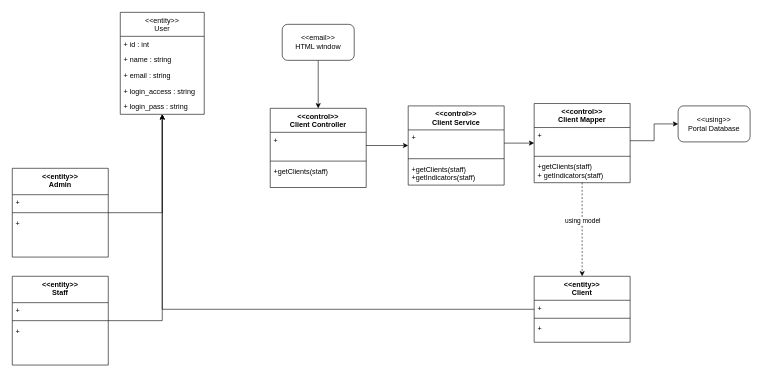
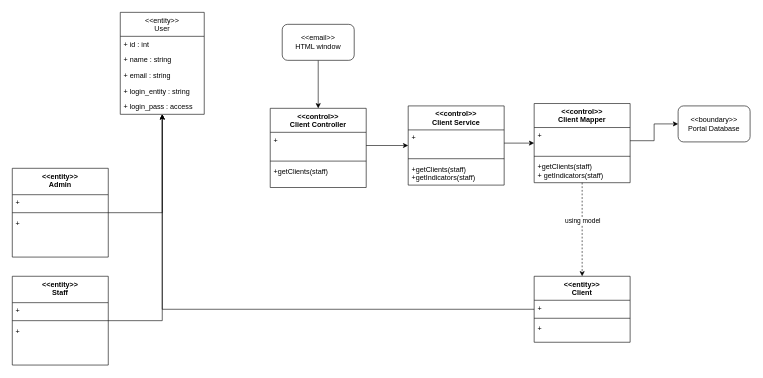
node "+ login_access : string": label "+ login_access : string" -> "+ login_entity : string"
node "+ login_pass : string": label "+ login_pass : string" -> "+ login_pass : access"
node "<<using>> Portal Database": label "<<using>> Portal Database" -> "<<boundary>> Portal Database"
